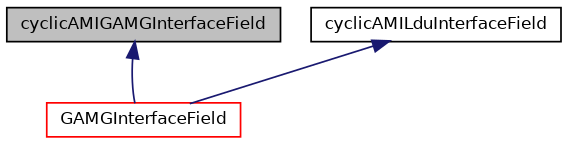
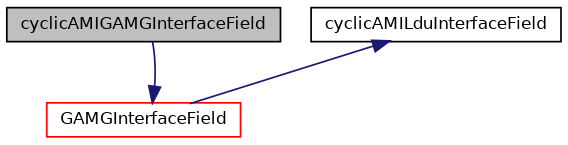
edge "GAMGInterfaceField" -> "cyclicAMIGAMGInterfaceField": reversed
